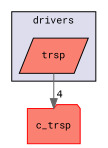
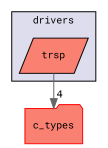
node "c_trsp": label "c_trsp" -> "c_types"
